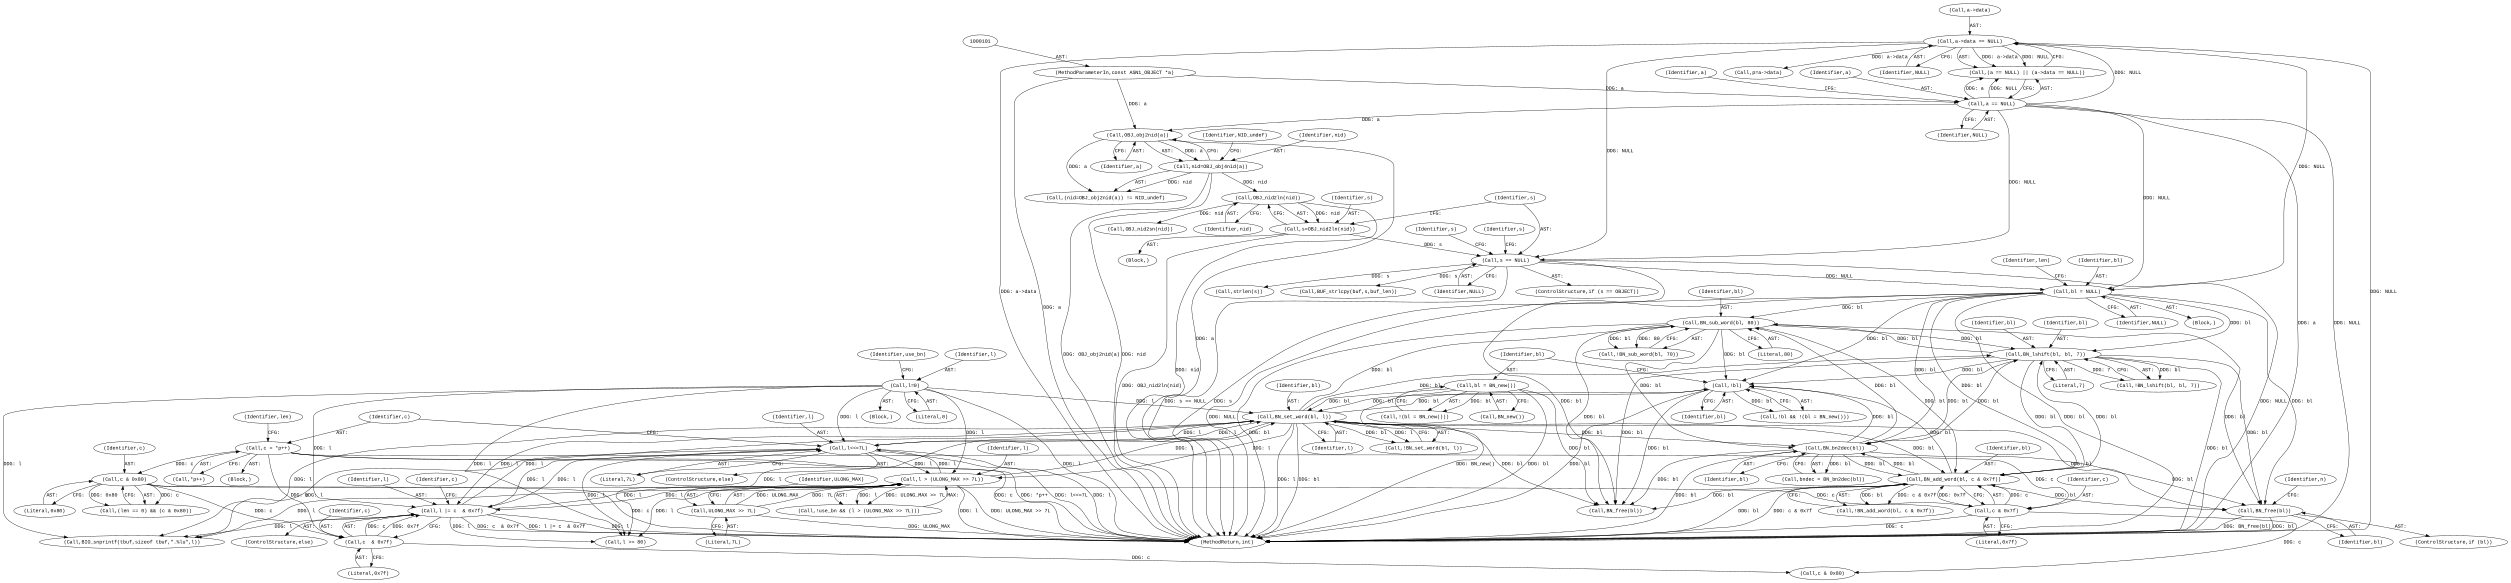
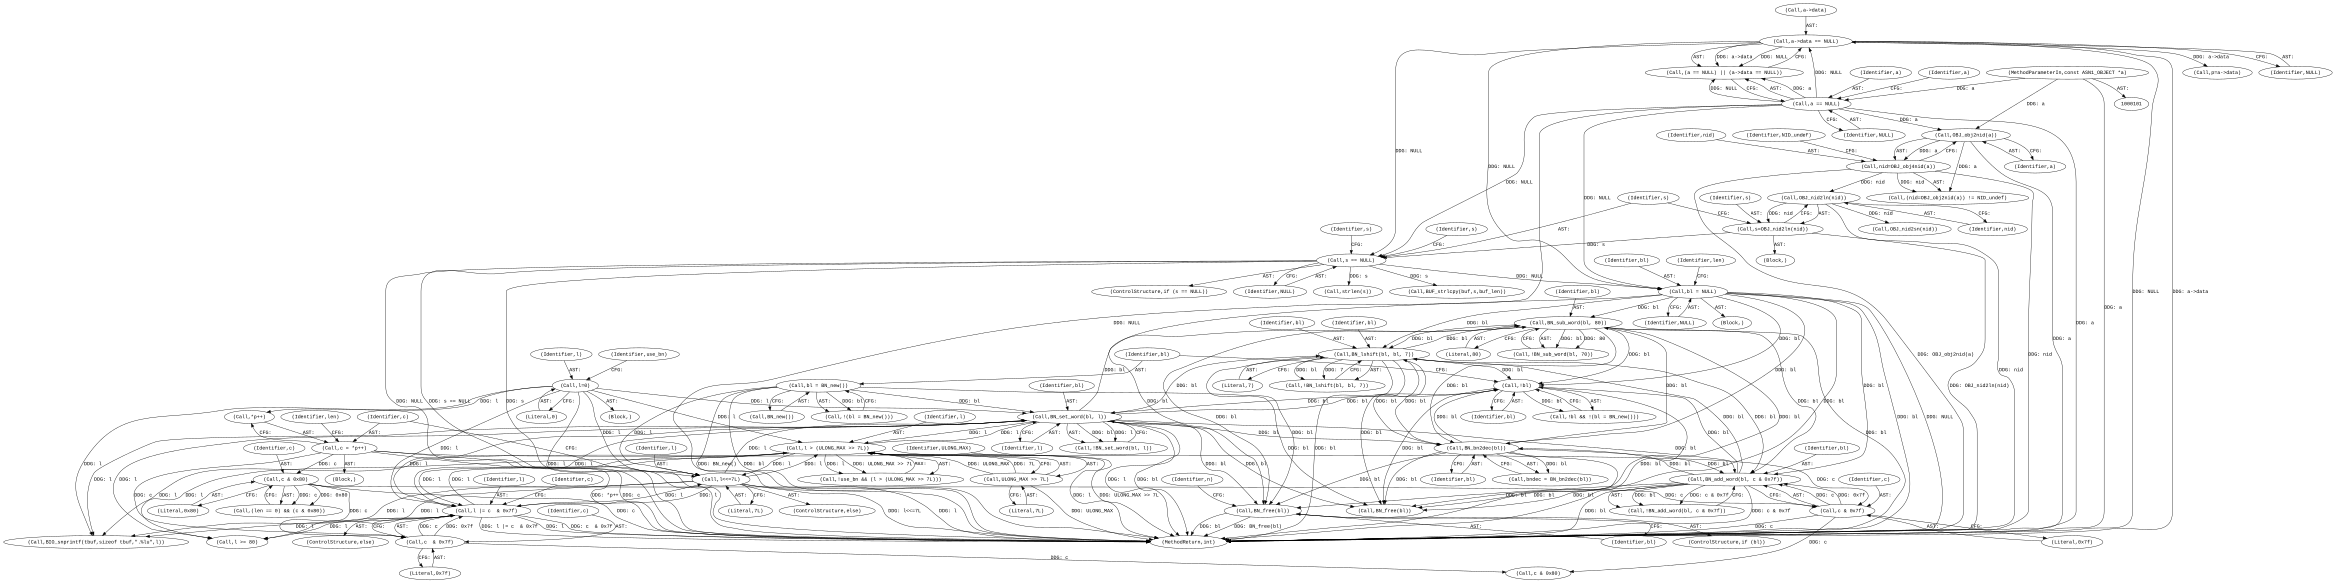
edge "1000101" -> "(MethodParameterIn,const ASN1_OBJECT *a)": reversed
node "(ControlStructure,if (s == OBJECT))": label "(ControlStructure,if (s == OBJECT))" -> "(ControlStructure,if (s == NULL))"
edge "(Call,l=0)" -> "(Call,l >= 80)": now "(Call,l=0)" -> "(Call,*p++)"
edge "(Call,BN_set_word(bl, l))" -> "(Call,l<<=7L)": now "(Call,bl = BN_new())" -> "(Call,l<<=7L)"
